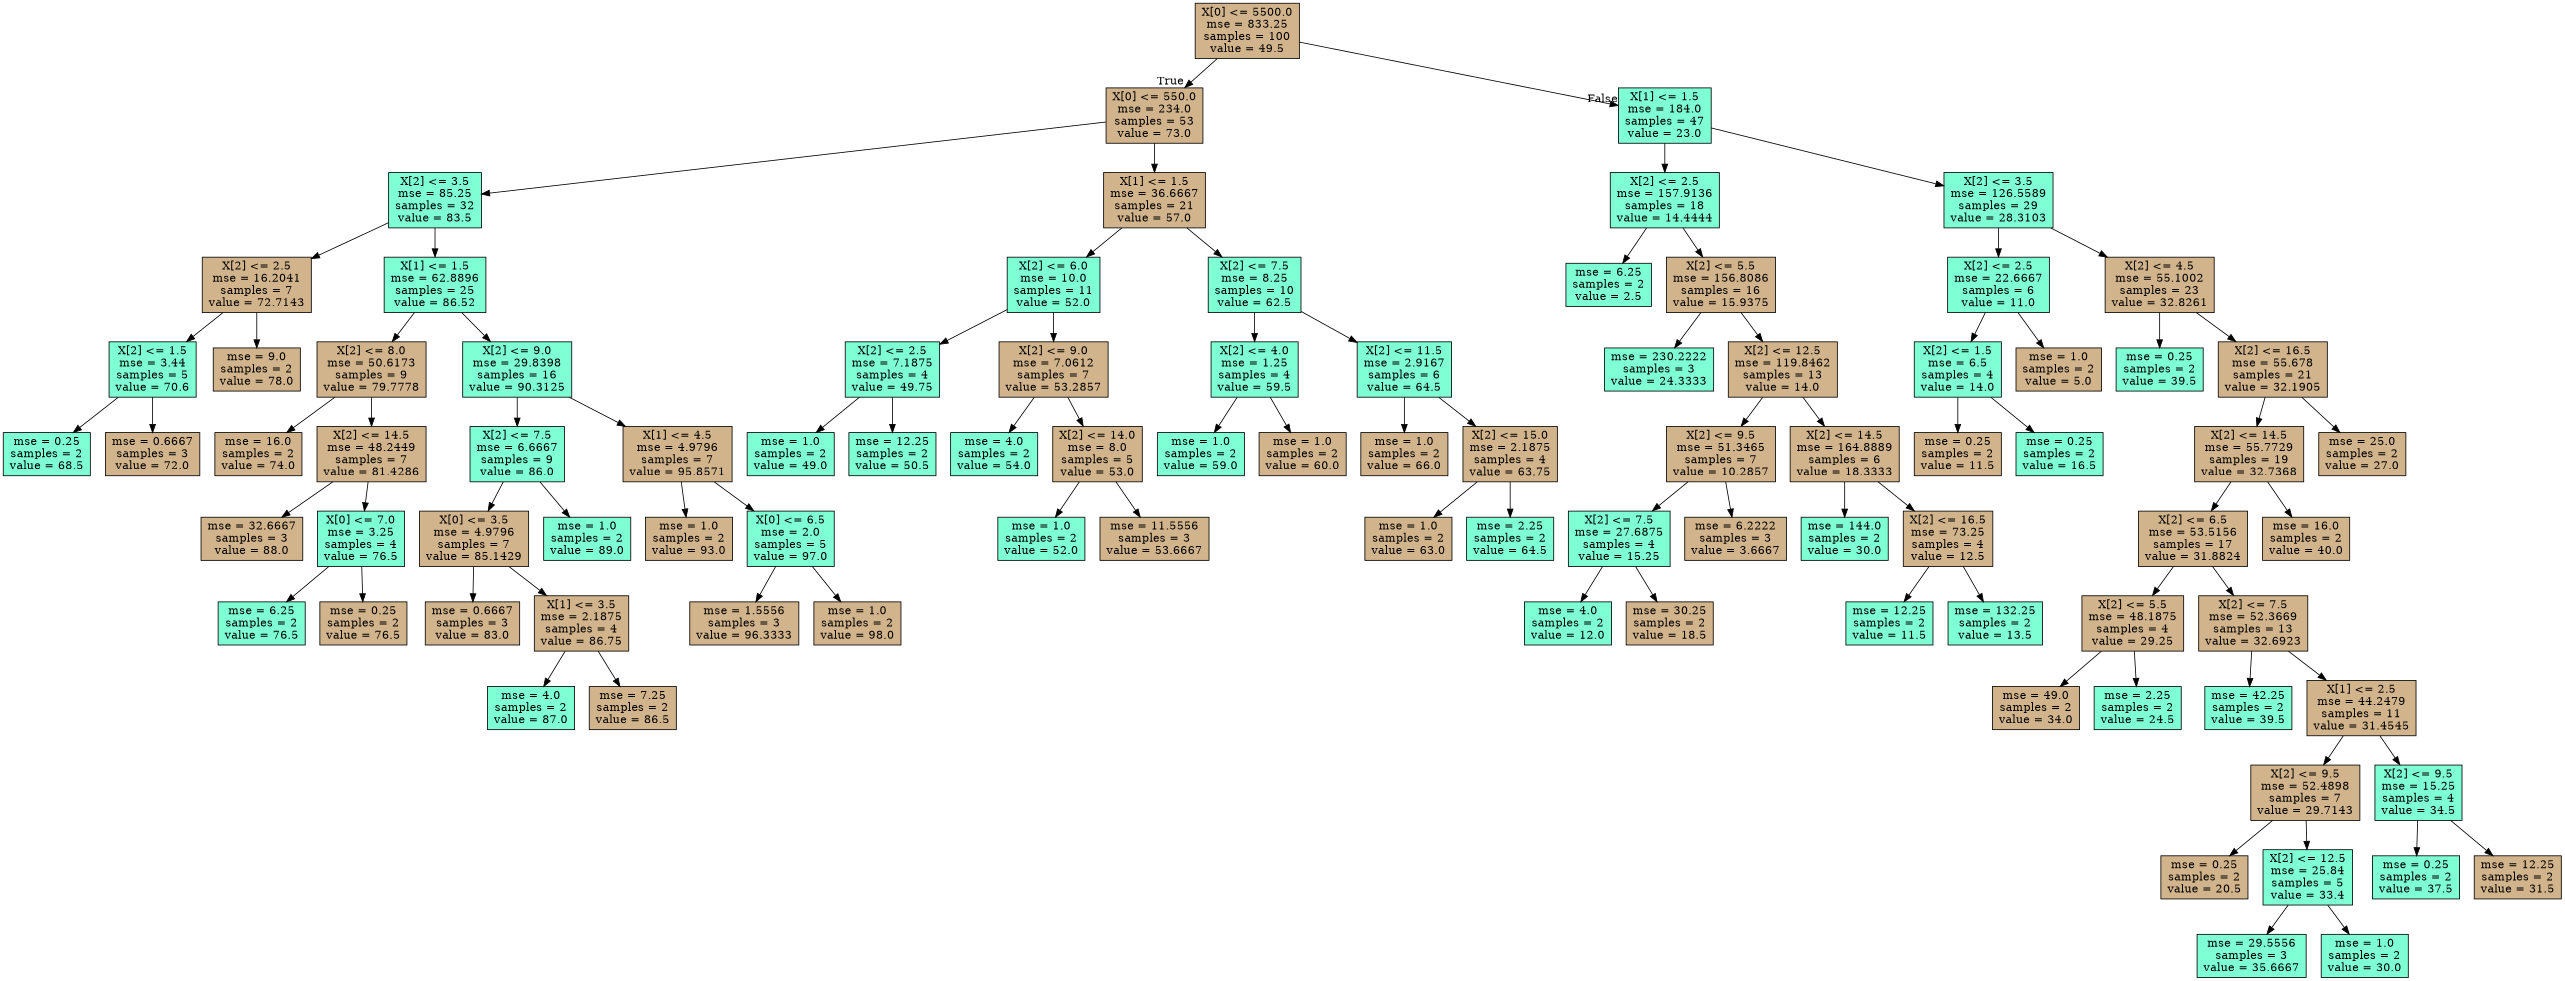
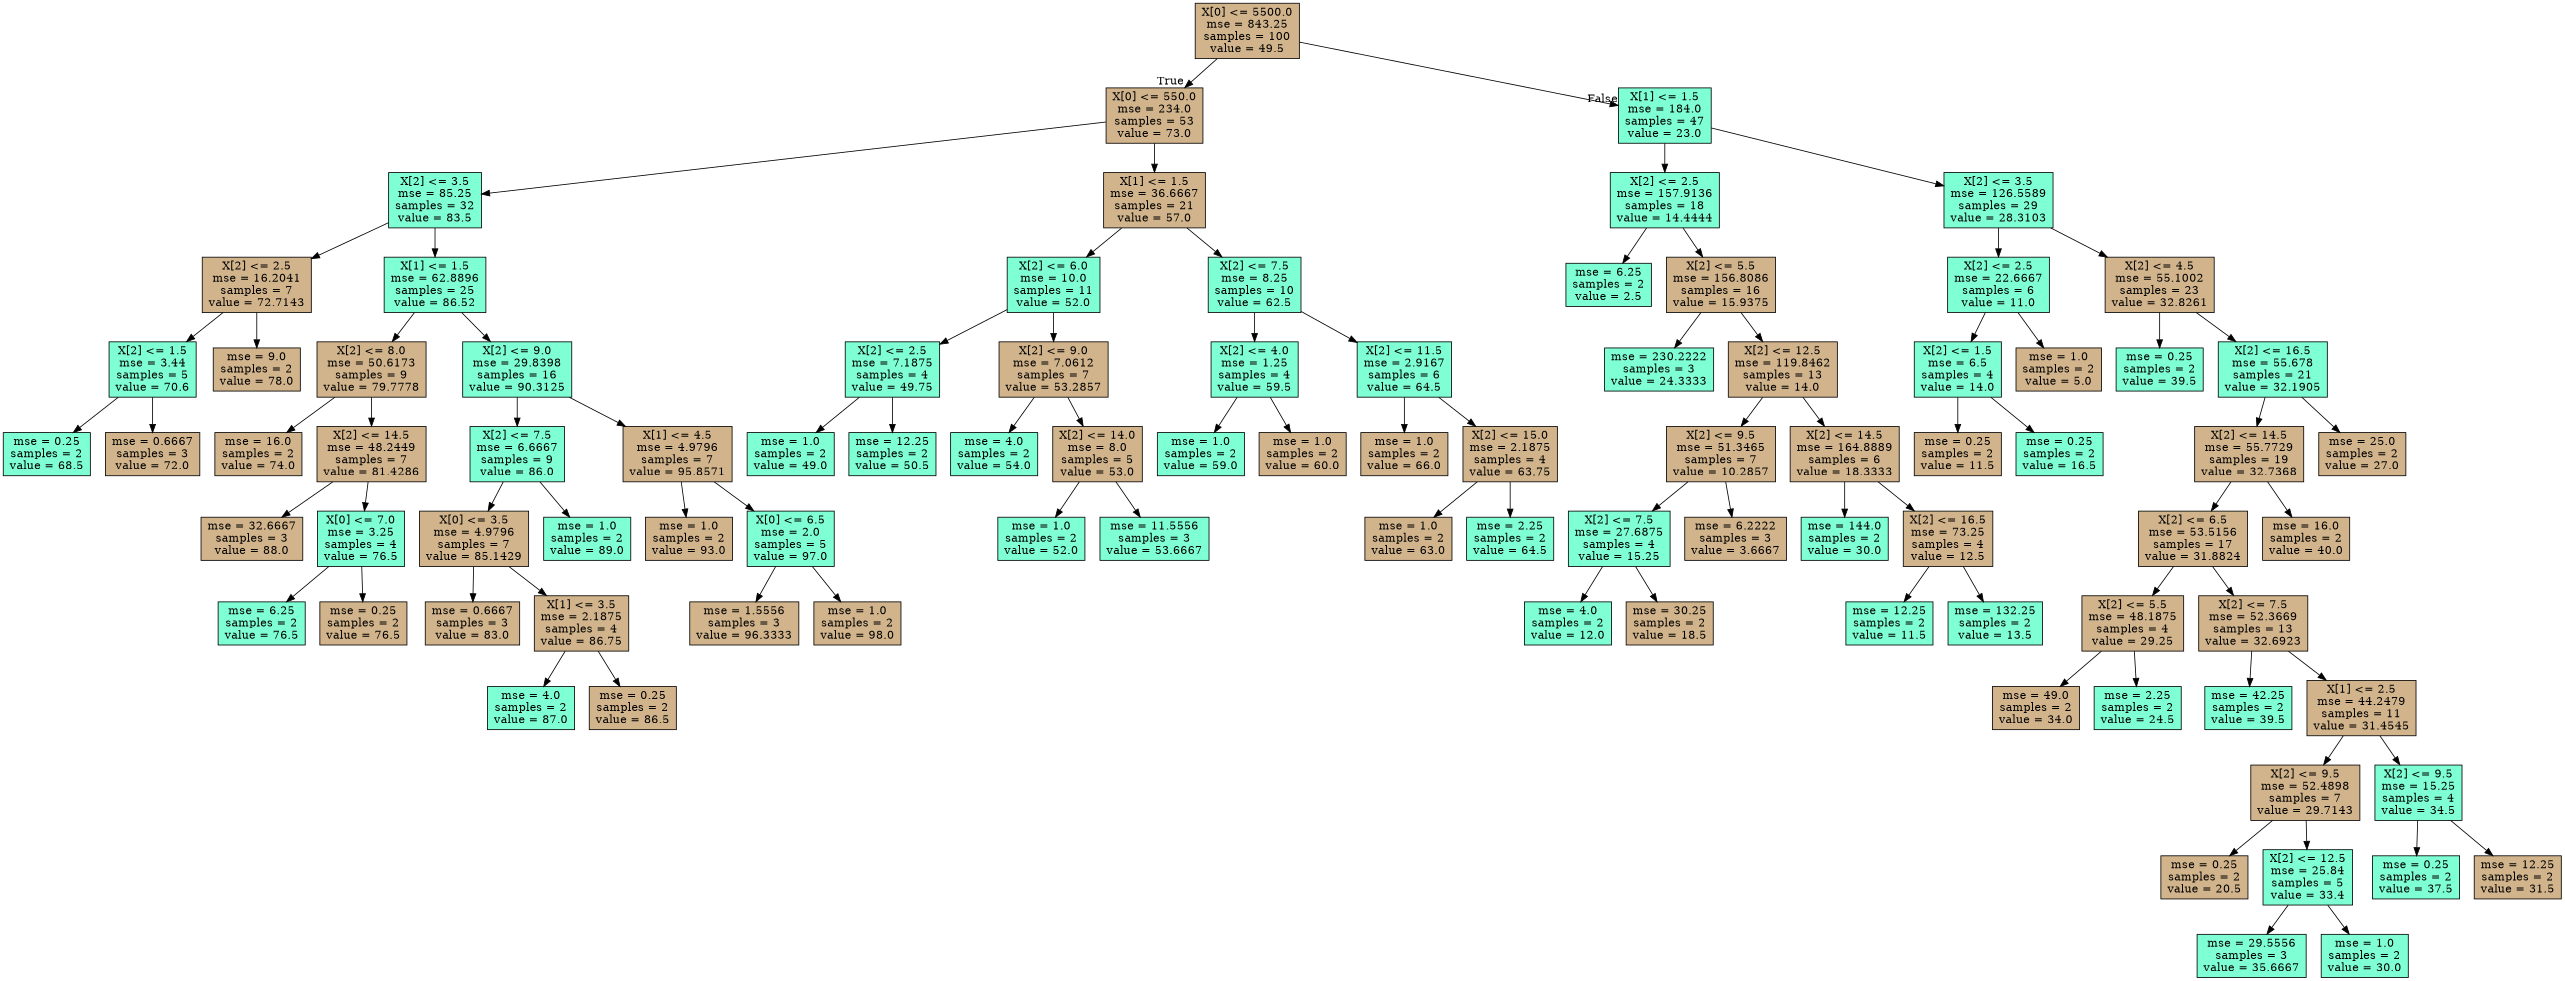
node "X[0] <= 5500.0 mse = 833.25 samples = 100 value = 49.5": label "X[0] <= 5500.0 mse = 833.25 samples = 100 value = 49.5" -> "X[0] <= 5500.0 mse = 843.25 samples = 100 value = 49.5"
node "X[2] <= 16.5 mse = 55.678 samples = 21 value = 32.1905": fillcolor tan -> aquamarine
node "mse = 11.5556 samples = 3 value = 53.6667": fillcolor tan -> aquamarine
node "mse = 7.25 samples = 2 value = 86.5": label "mse = 7.25 samples = 2 value = 86.5" -> "mse = 0.25 samples = 2 value = 86.5"
